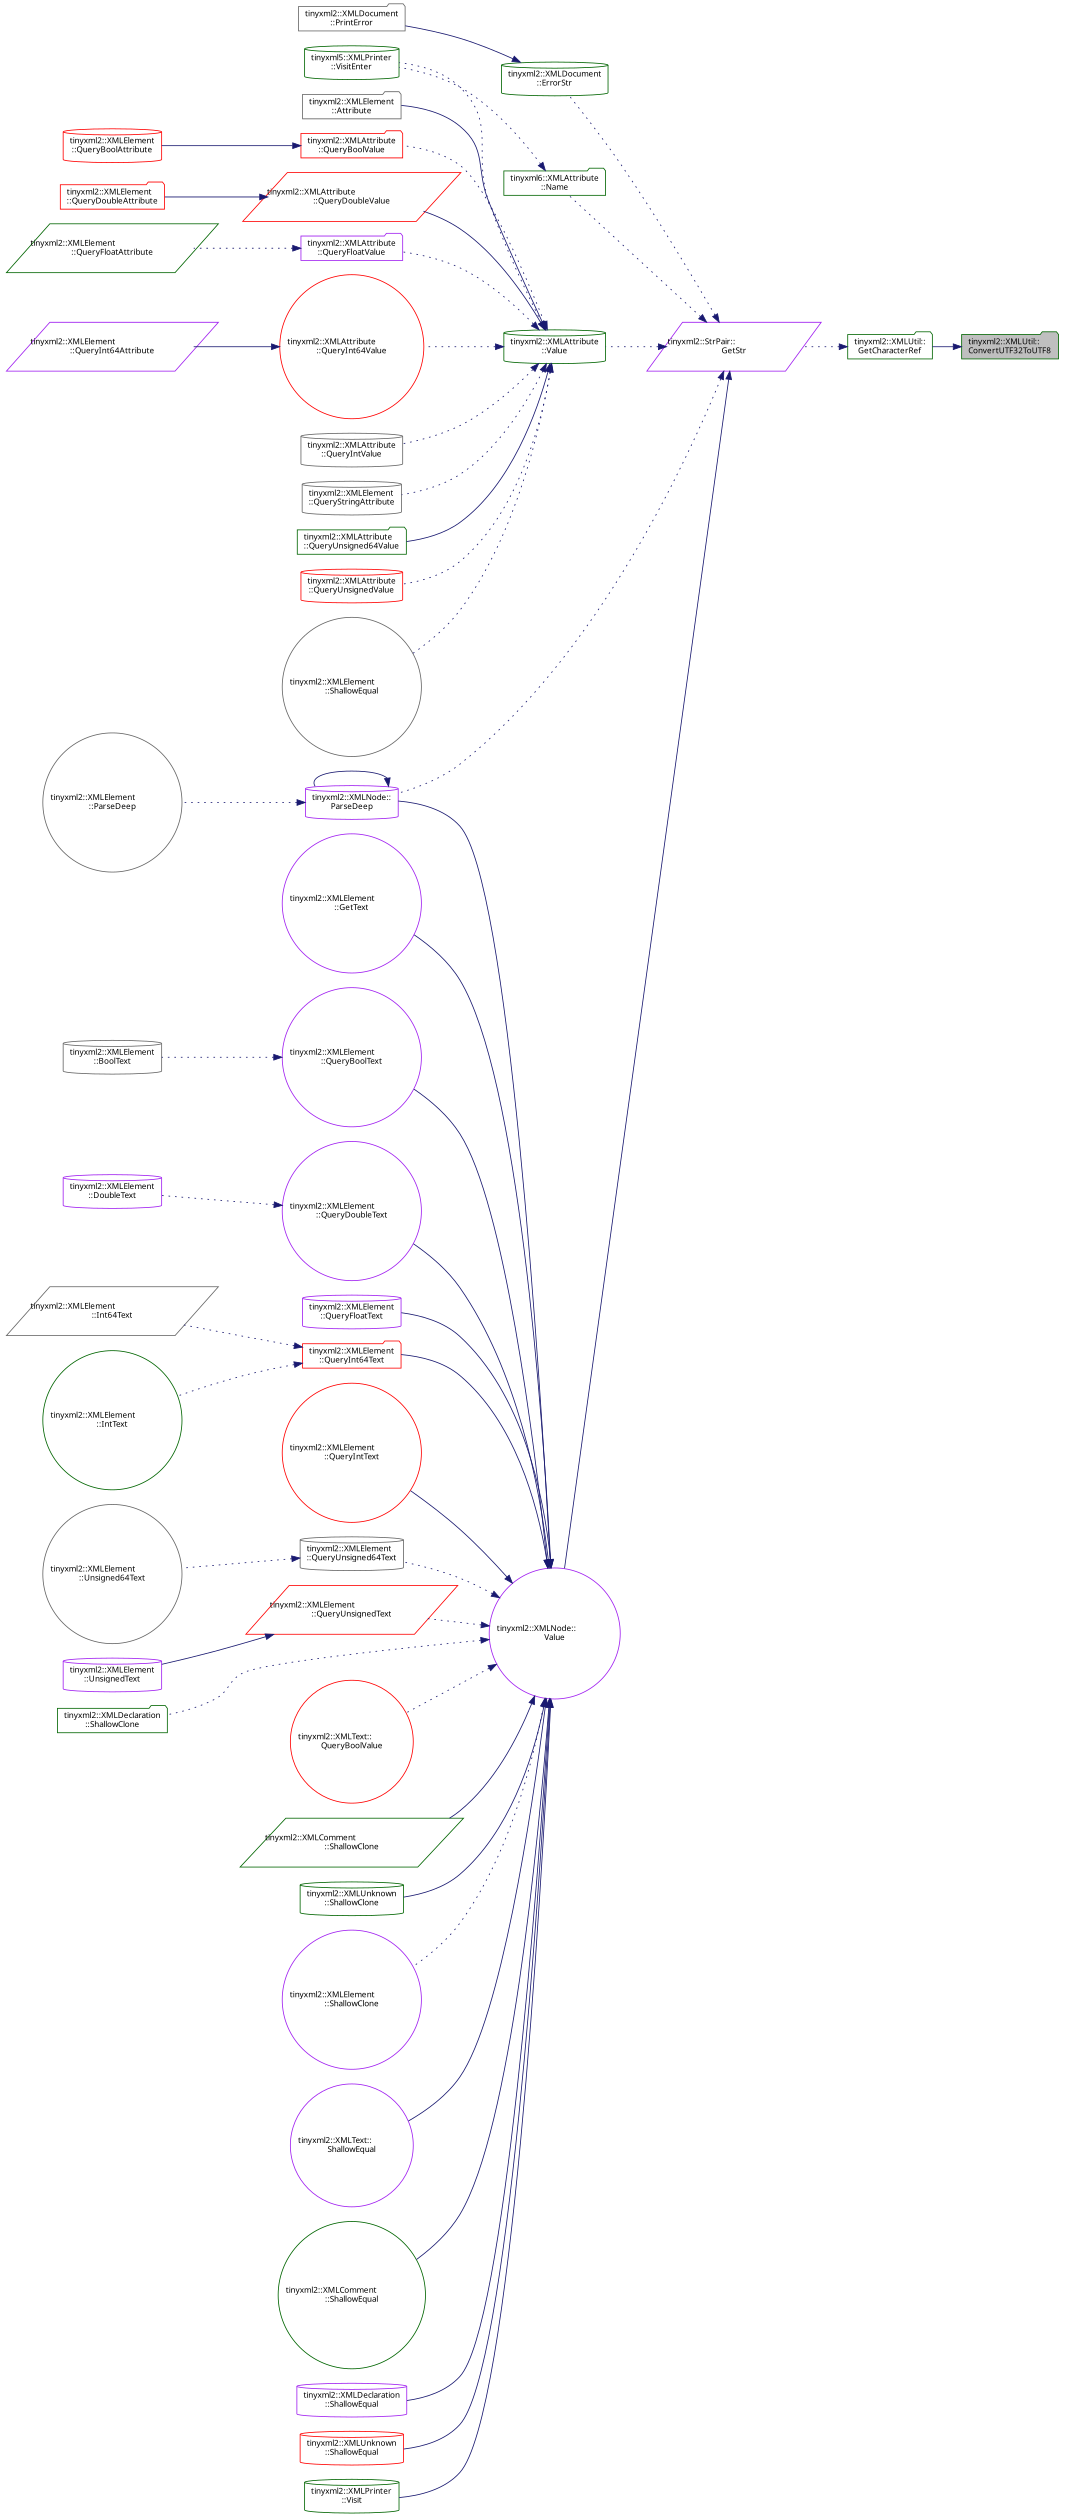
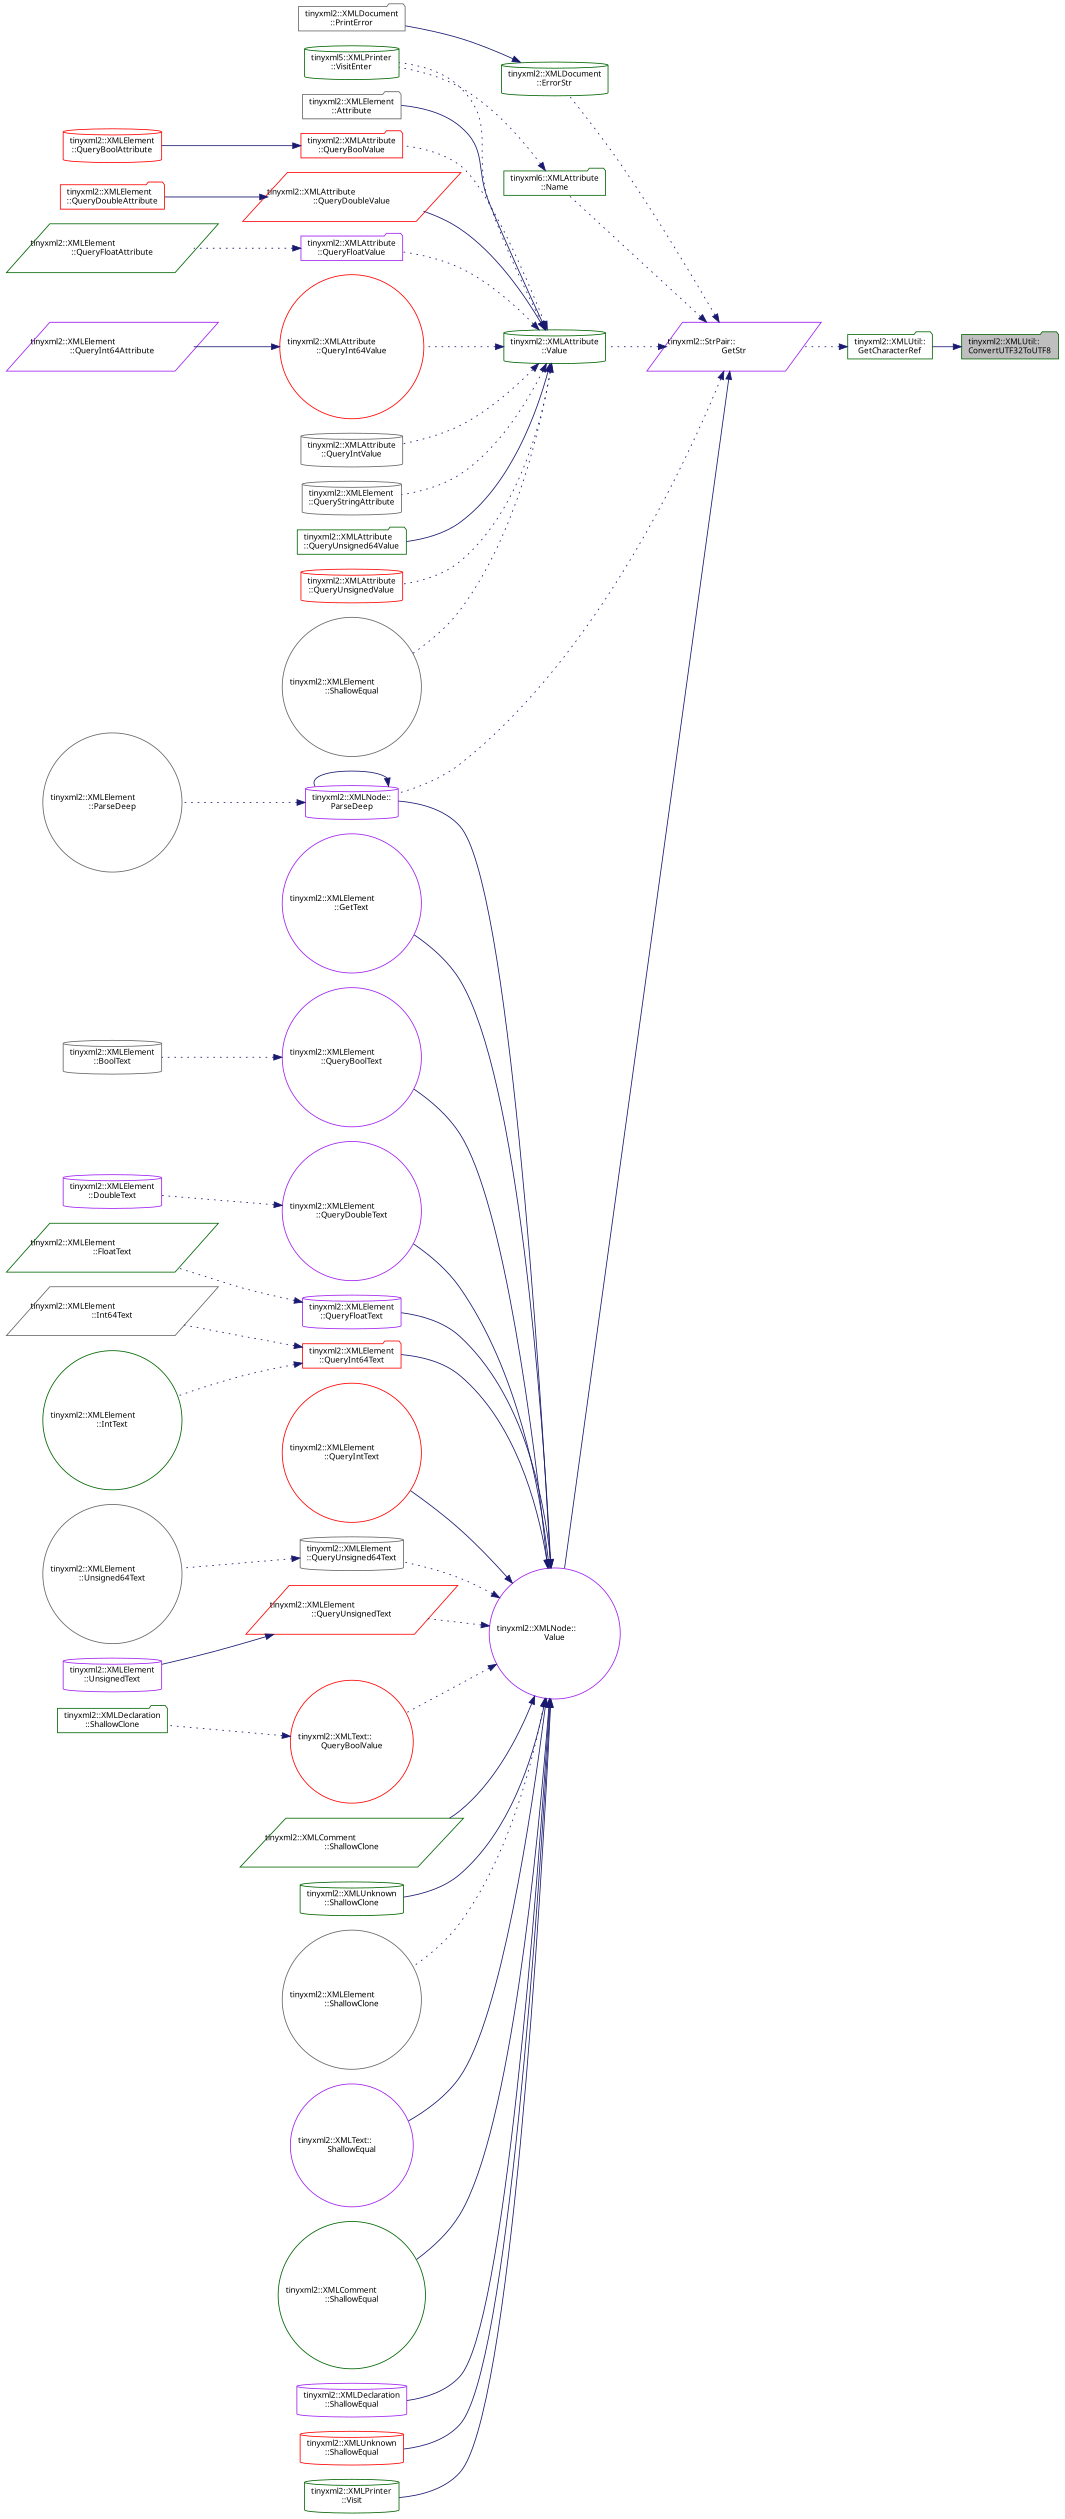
node "tinyxml2::XMLElement ::FloatText": added
edge "tinyxml2::XMLDeclaration ::ShallowClone" -> "tinyxml2::XMLNode:: Value": now "tinyxml2::XMLDeclaration ::ShallowClone" -> "tinyxml2::XMLText:: QueryBoolValue"
node "tinyxml2::XMLElement ::ShallowClone": color purple -> gray40
